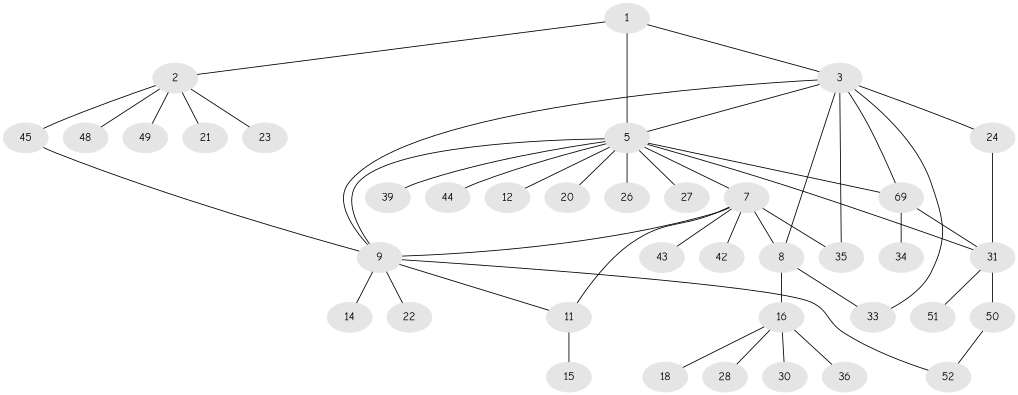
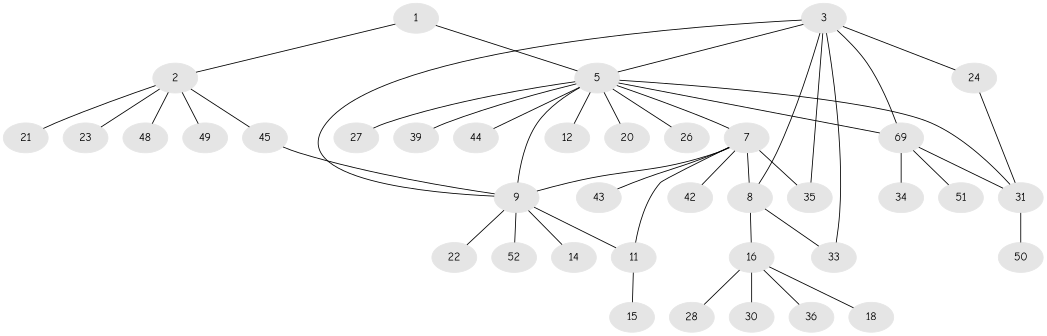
edge "1" -- "3": removed
edge "31" -- "51": now "69" -- "51"
edge "50" -- "52": removed
